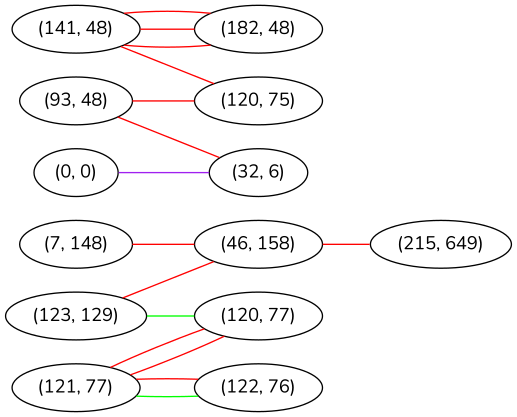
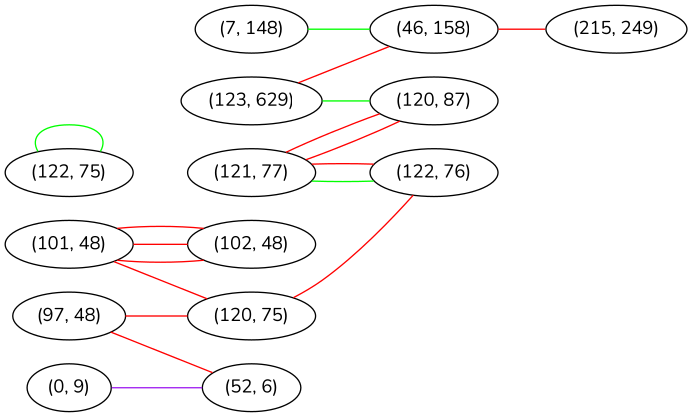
node "(141, 48)": label "(141, 48)" -> "(101, 48)"
node "(182, 48)": label "(182, 48)" -> "(102, 48)"
node "(93, 48)": label "(93, 48)" -> "(97, 48)"
node "(122, 75)": added
node "(0, 0)": label "(0, 0)" -> "(0, 9)"
node "(32, 6)": label "(32, 6)" -> "(52, 6)"
edge "(7, 148)" -- "(46, 158)": color red -> green
node "(215, 649)": label "(215, 649)" -> "(215, 249)"
edge "(122, 76)" -- "(120, 75)": added
node "(123, 129)": label "(123, 129)" -> "(123, 629)"
node "(120, 77)": label "(120, 77)" -> "(120, 87)"
